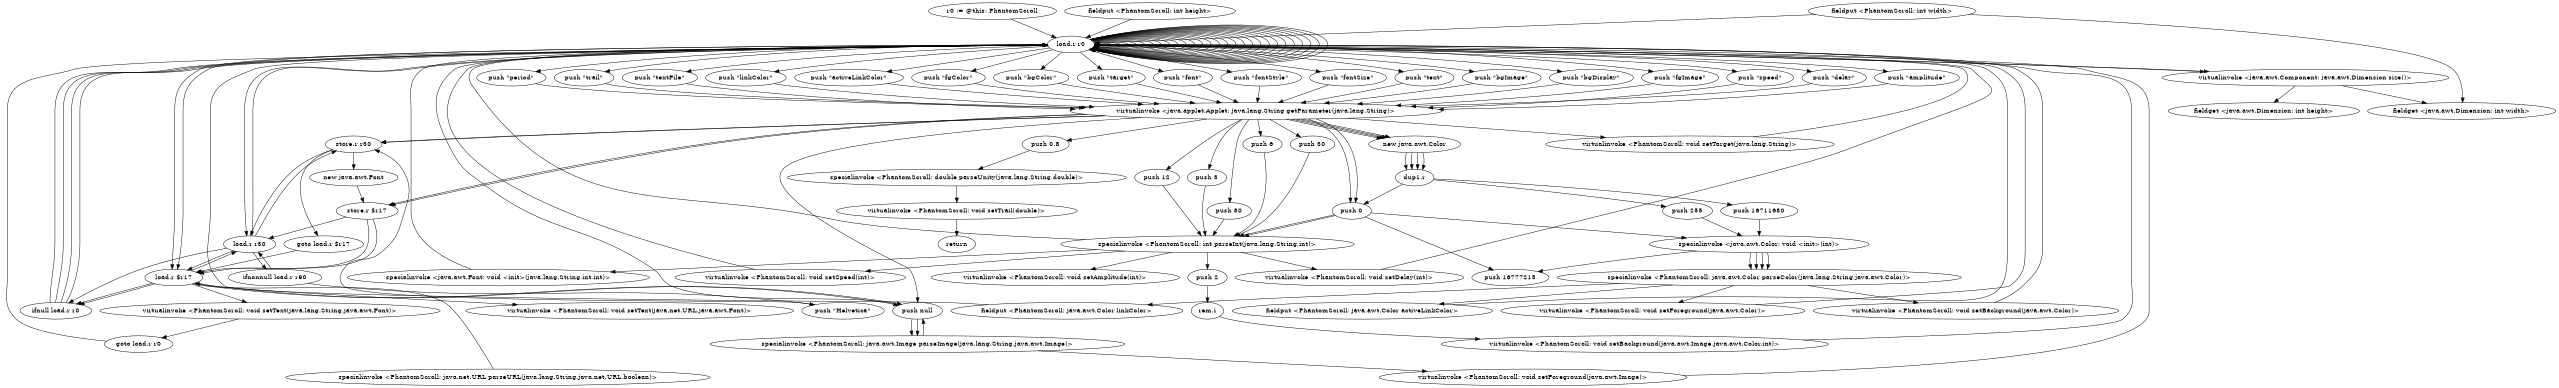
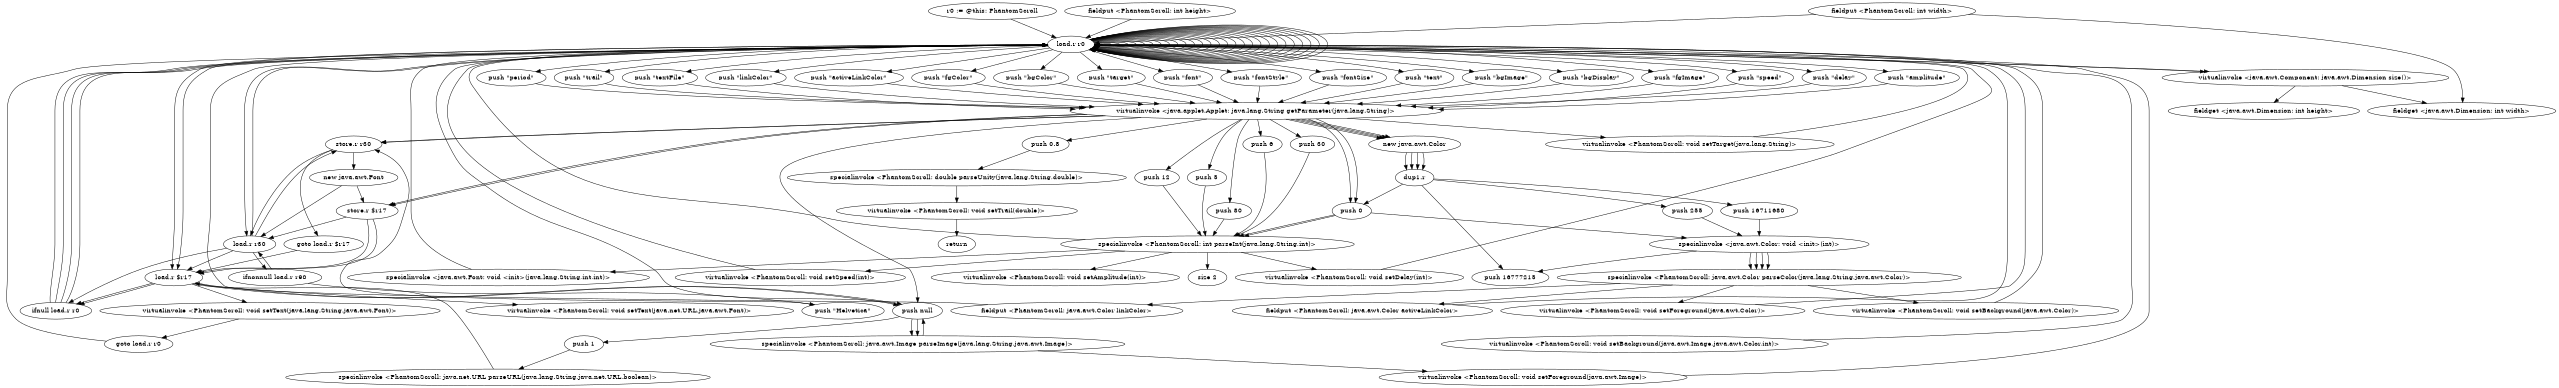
edge "push 0" -> "push 16777215": now "dup1.r" -> "push 16777215"
edge "load.r $r17" -> "load.r r30": now "new java.awt.Font" -> "load.r r30"
node "push 2": label "push 2" -> "size 2"
node "rem.i": removed
node "push 1": added
